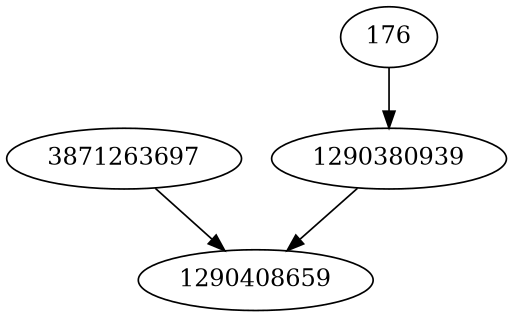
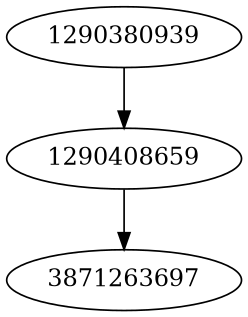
node "176": removed
edge "3871263697" -> "1290408659": reversed
